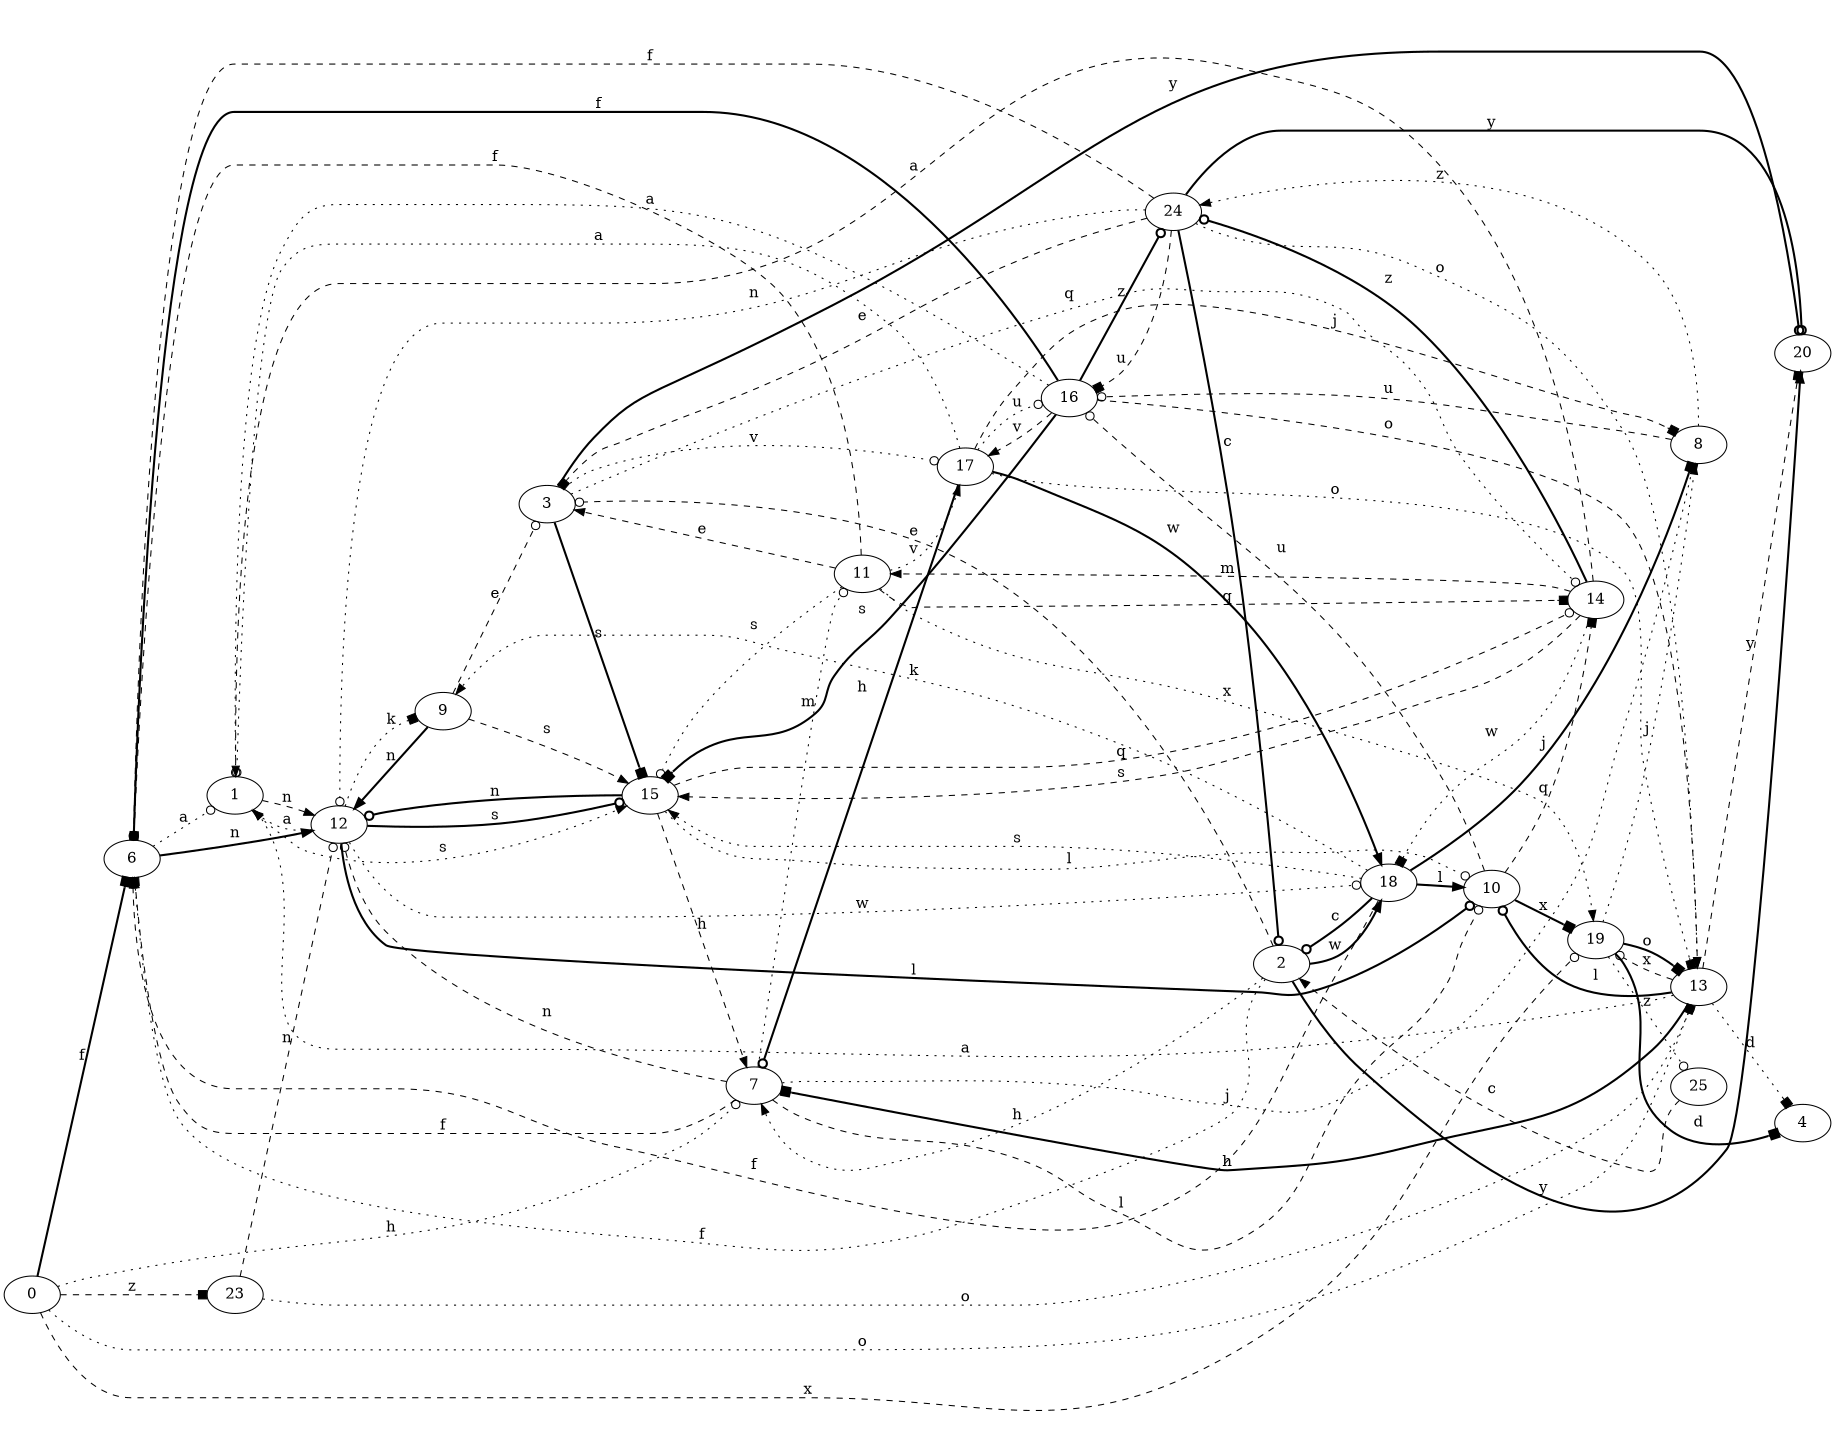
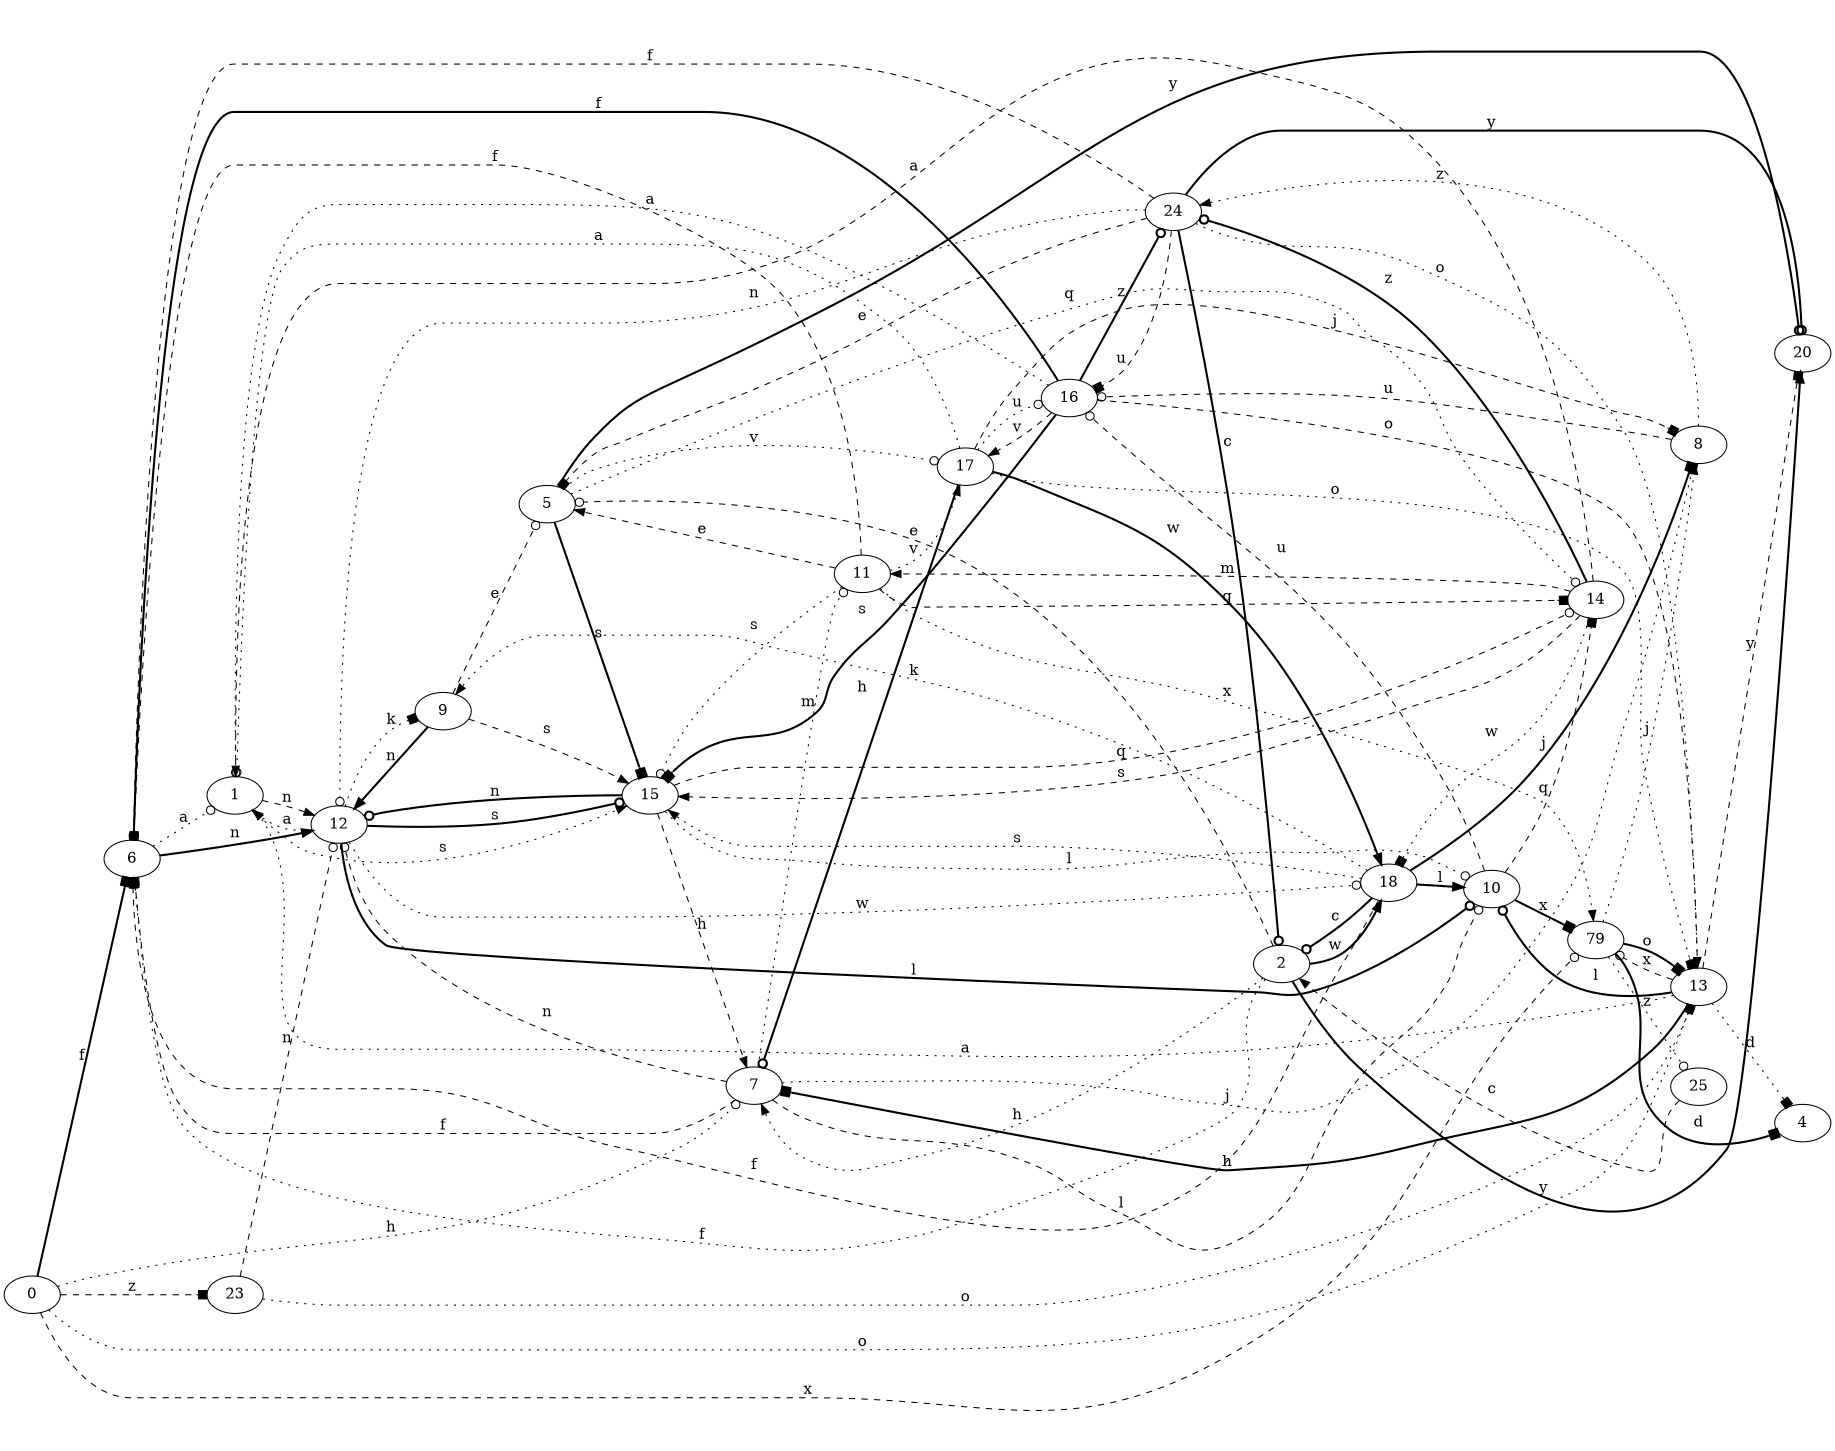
node "3": label "3" -> "5"
node "19": label "19" -> "79"
